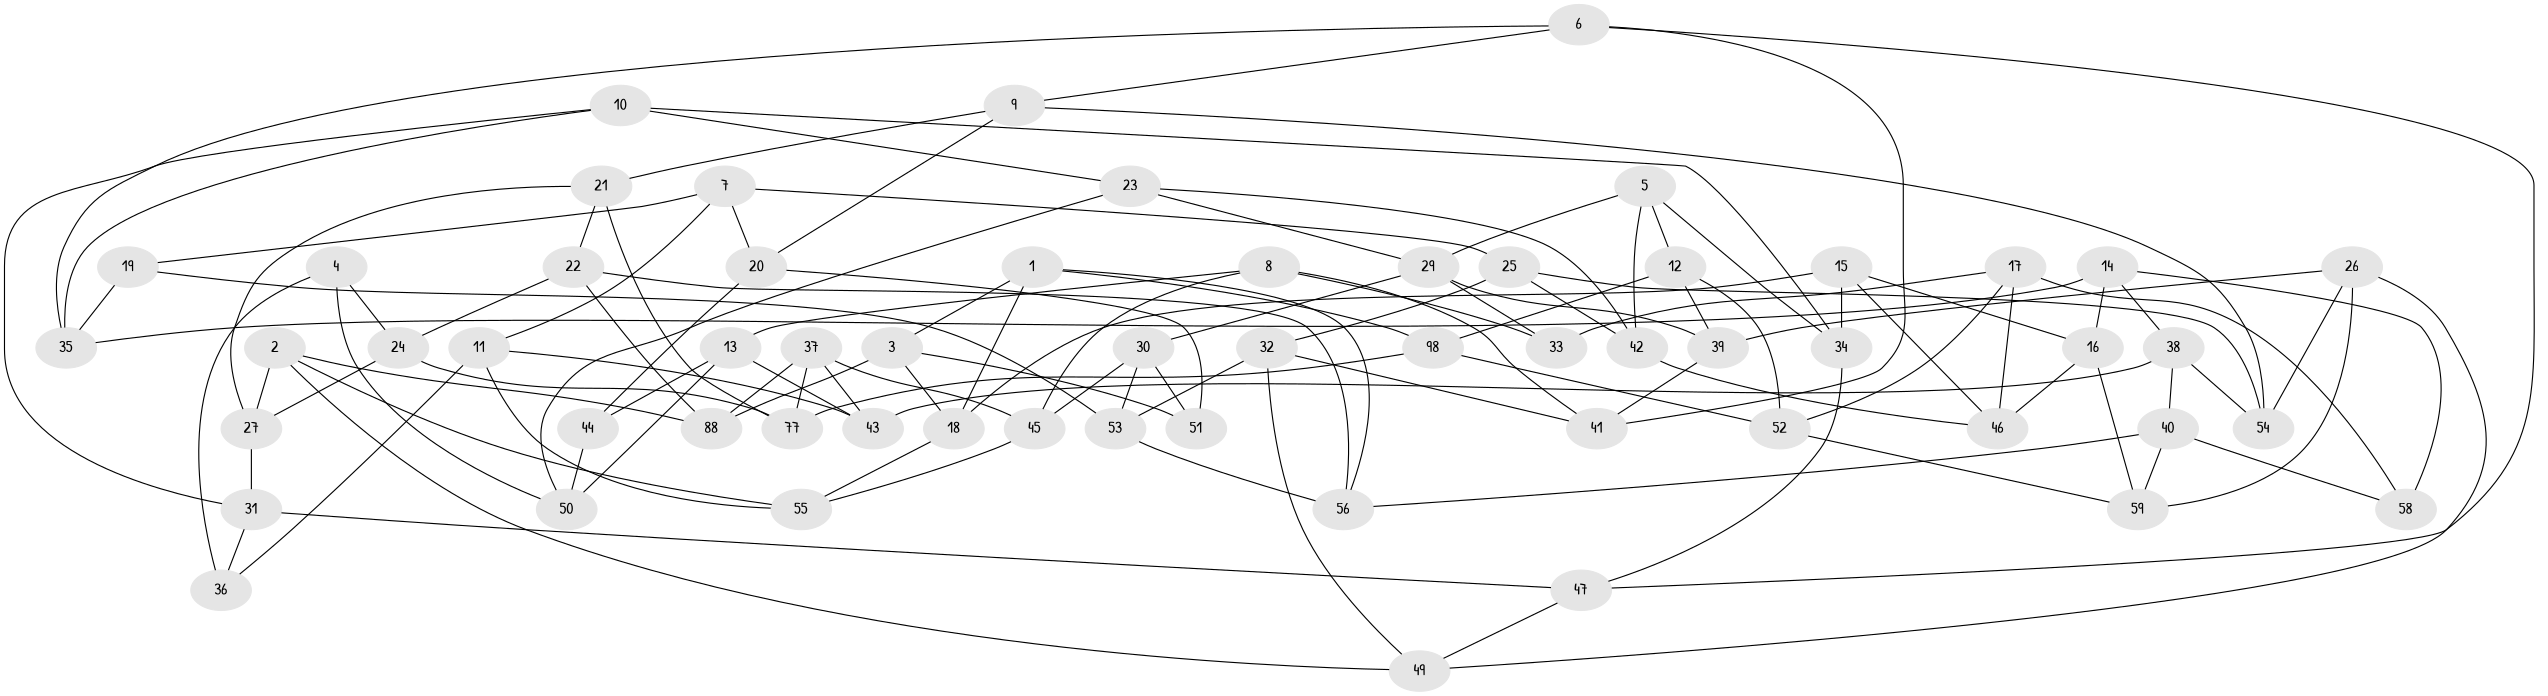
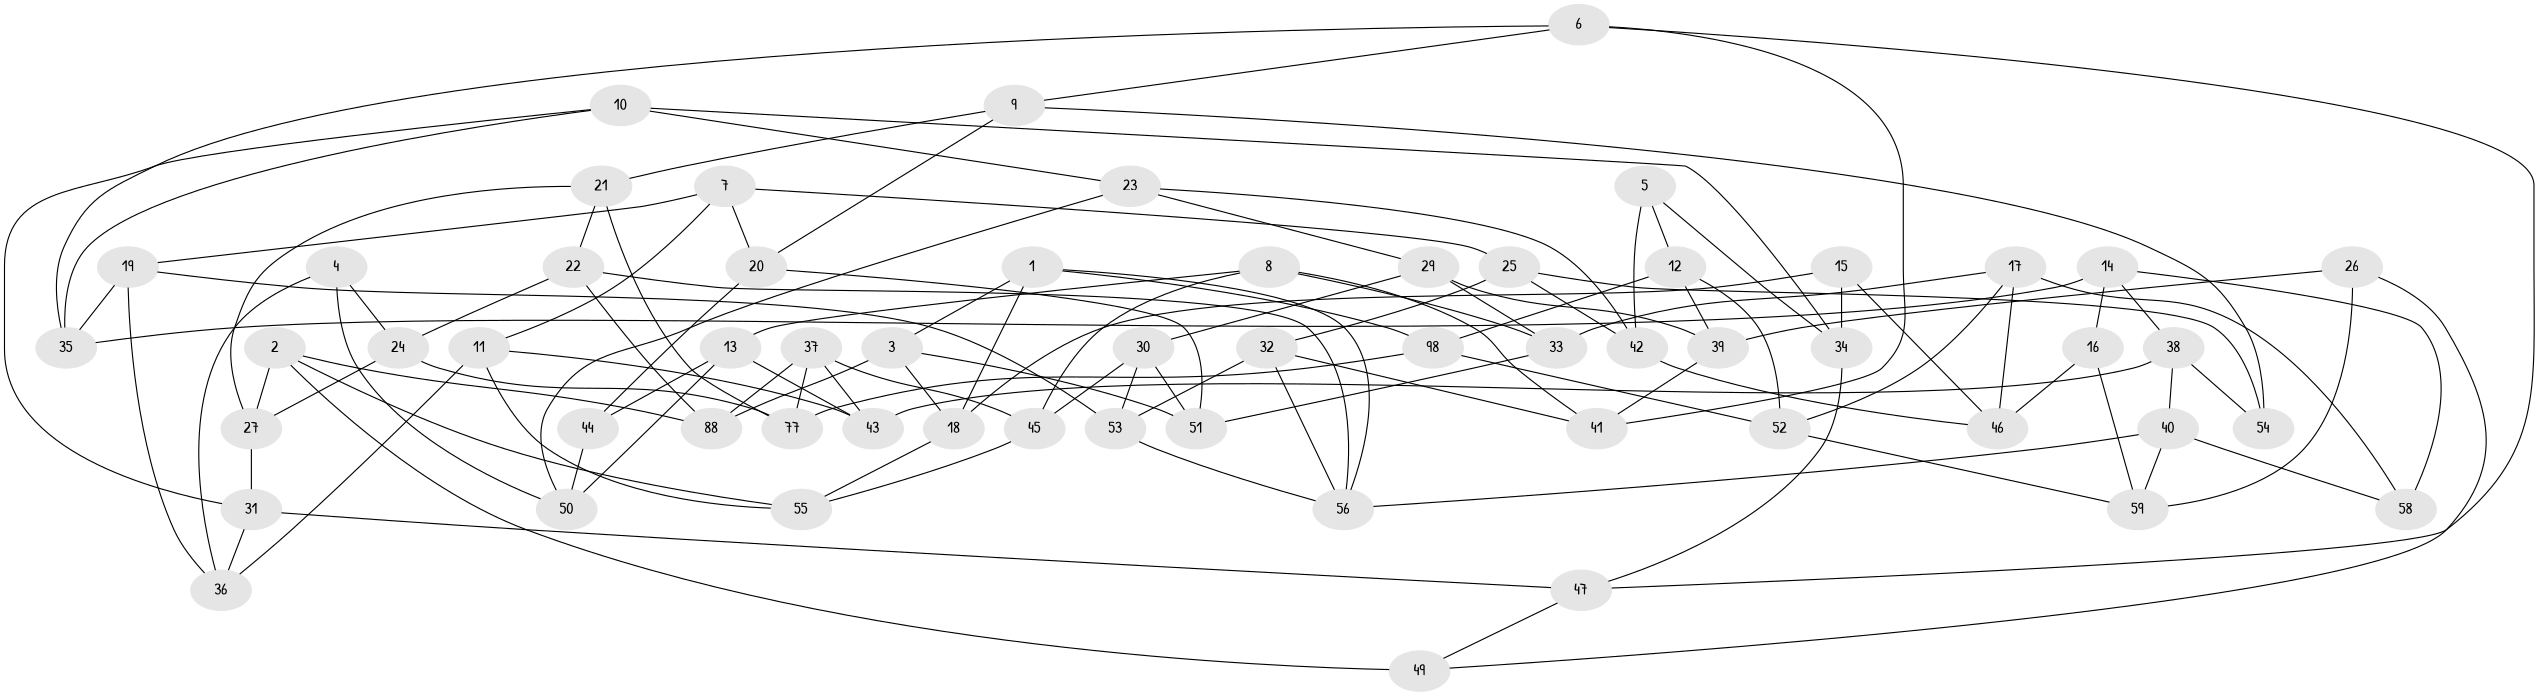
edge "5" -- "29": removed
edge "15" -- "16": removed
edge "26" -- "54": removed
edge "33" -- "51": added
edge "19" -- "36": added
edge "32" -- "49": now "32" -- "56"
